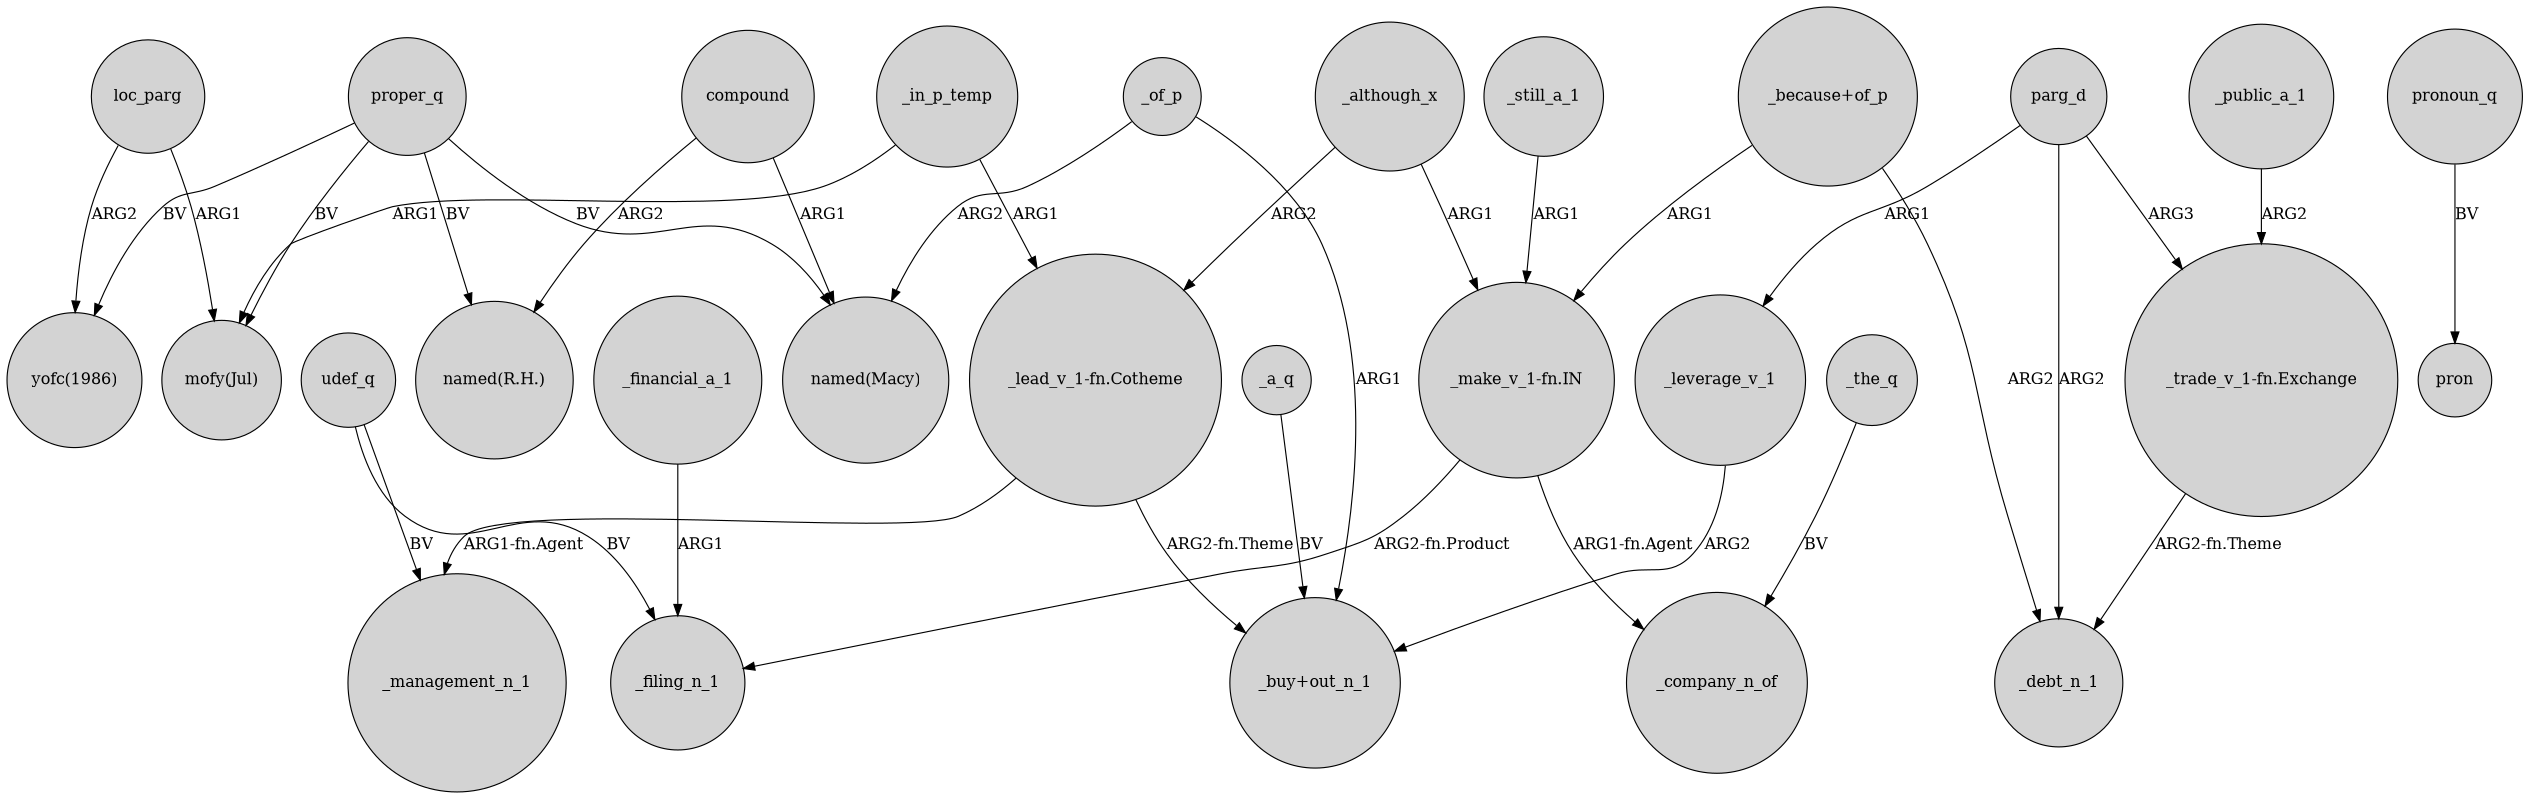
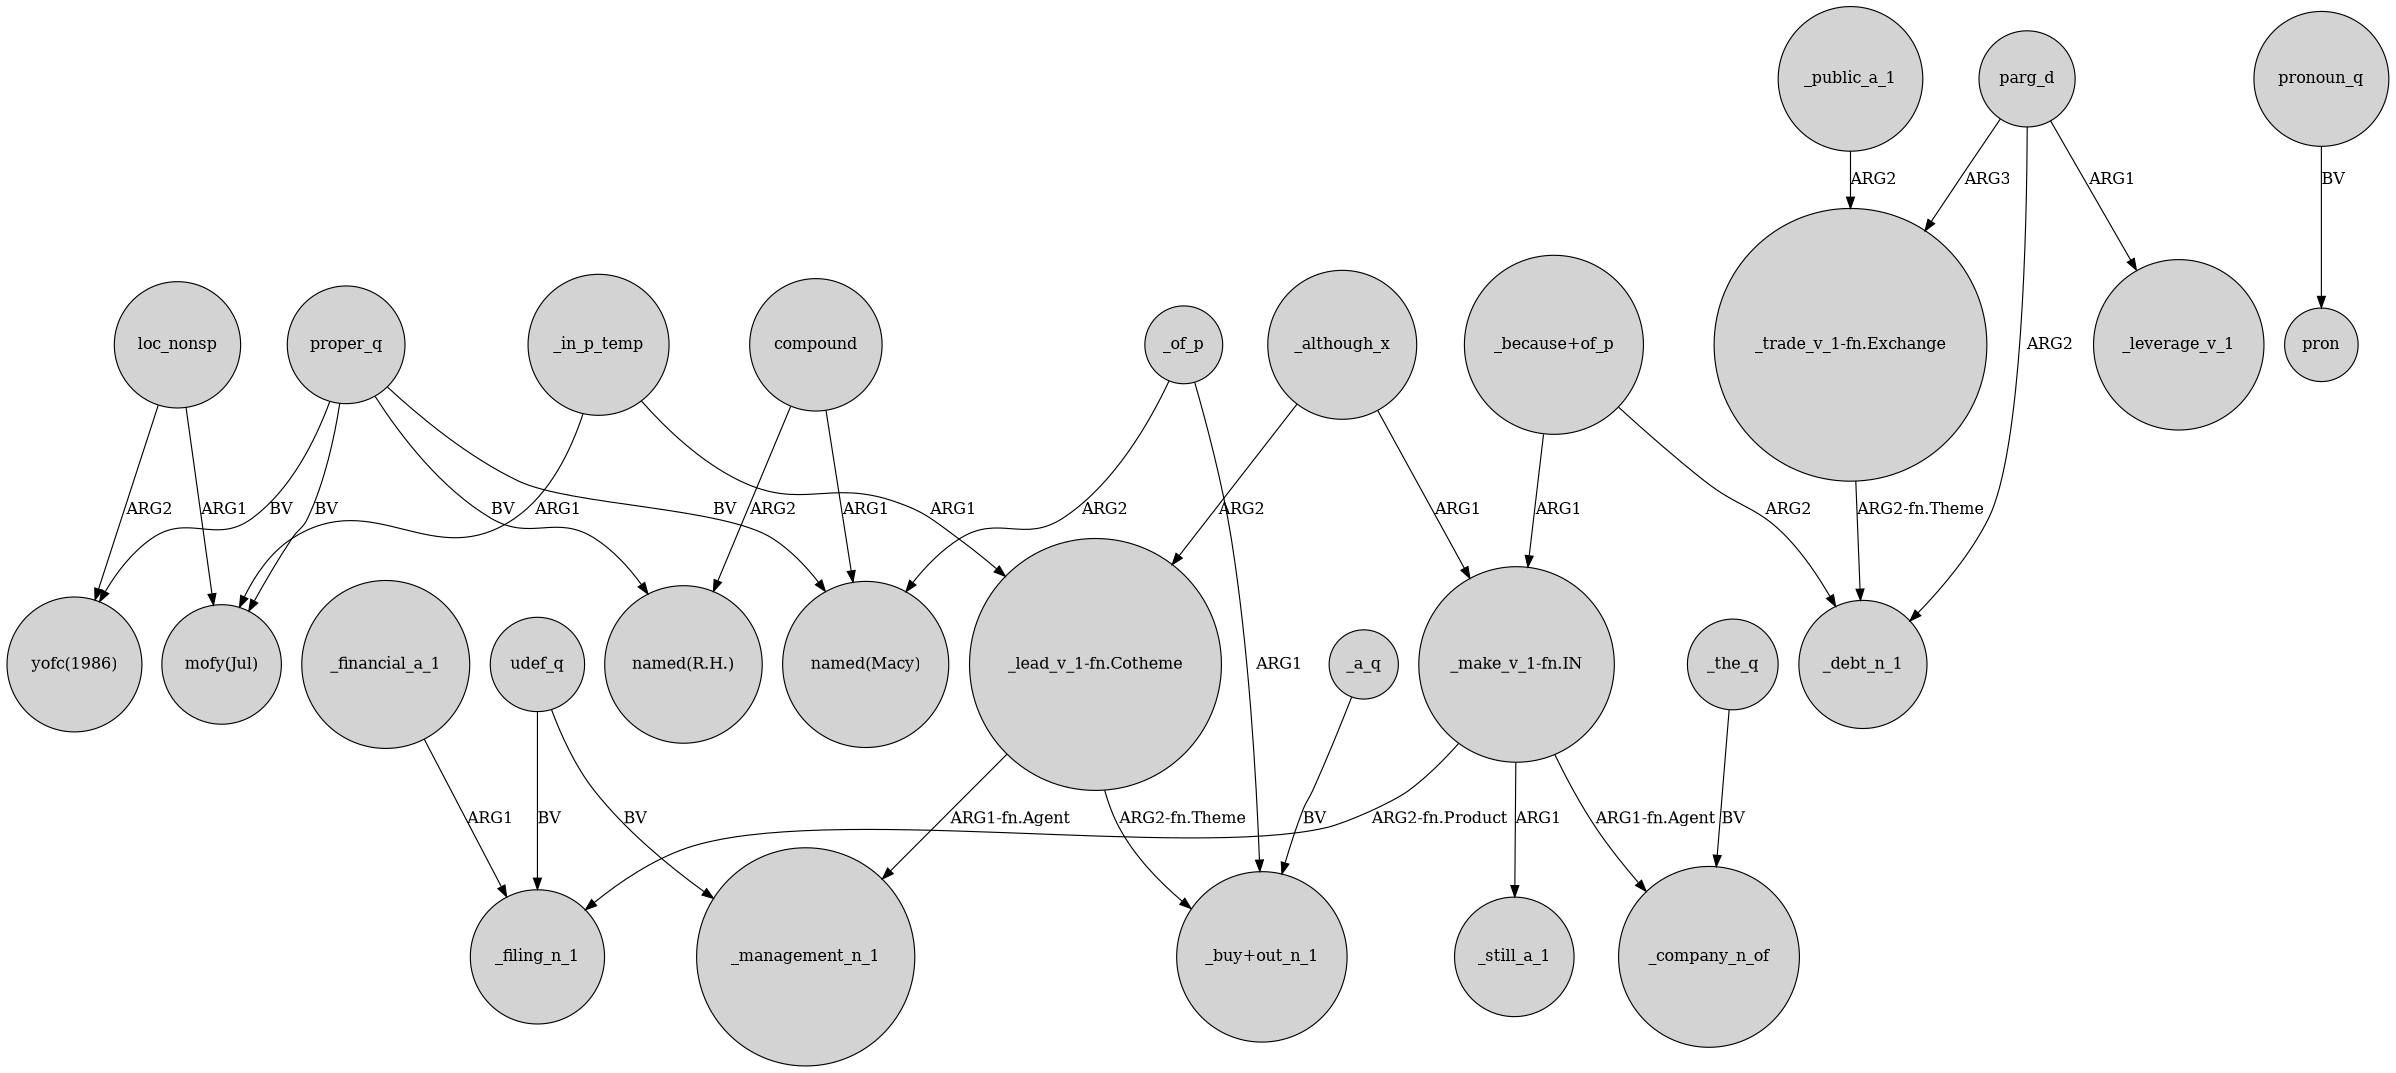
node "loc_parg": label "loc_parg" -> "loc_nonsp"
edge "_still_a_1" -> "_make_v_1-fn.IN": reversed
edge "_leverage_v_1" -> "_buy+out_n_1": removed, label "ARG2"
